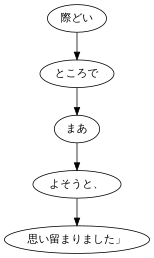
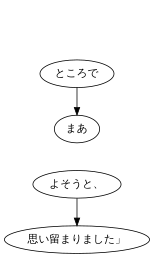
node "際どい": removed
edge "まあ" -> "よそうと、": removed
